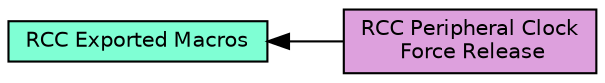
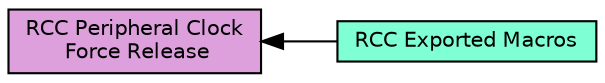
edge "RCC Peripheral Clock Force Release" -> "RCC Exported Macros": reversed
